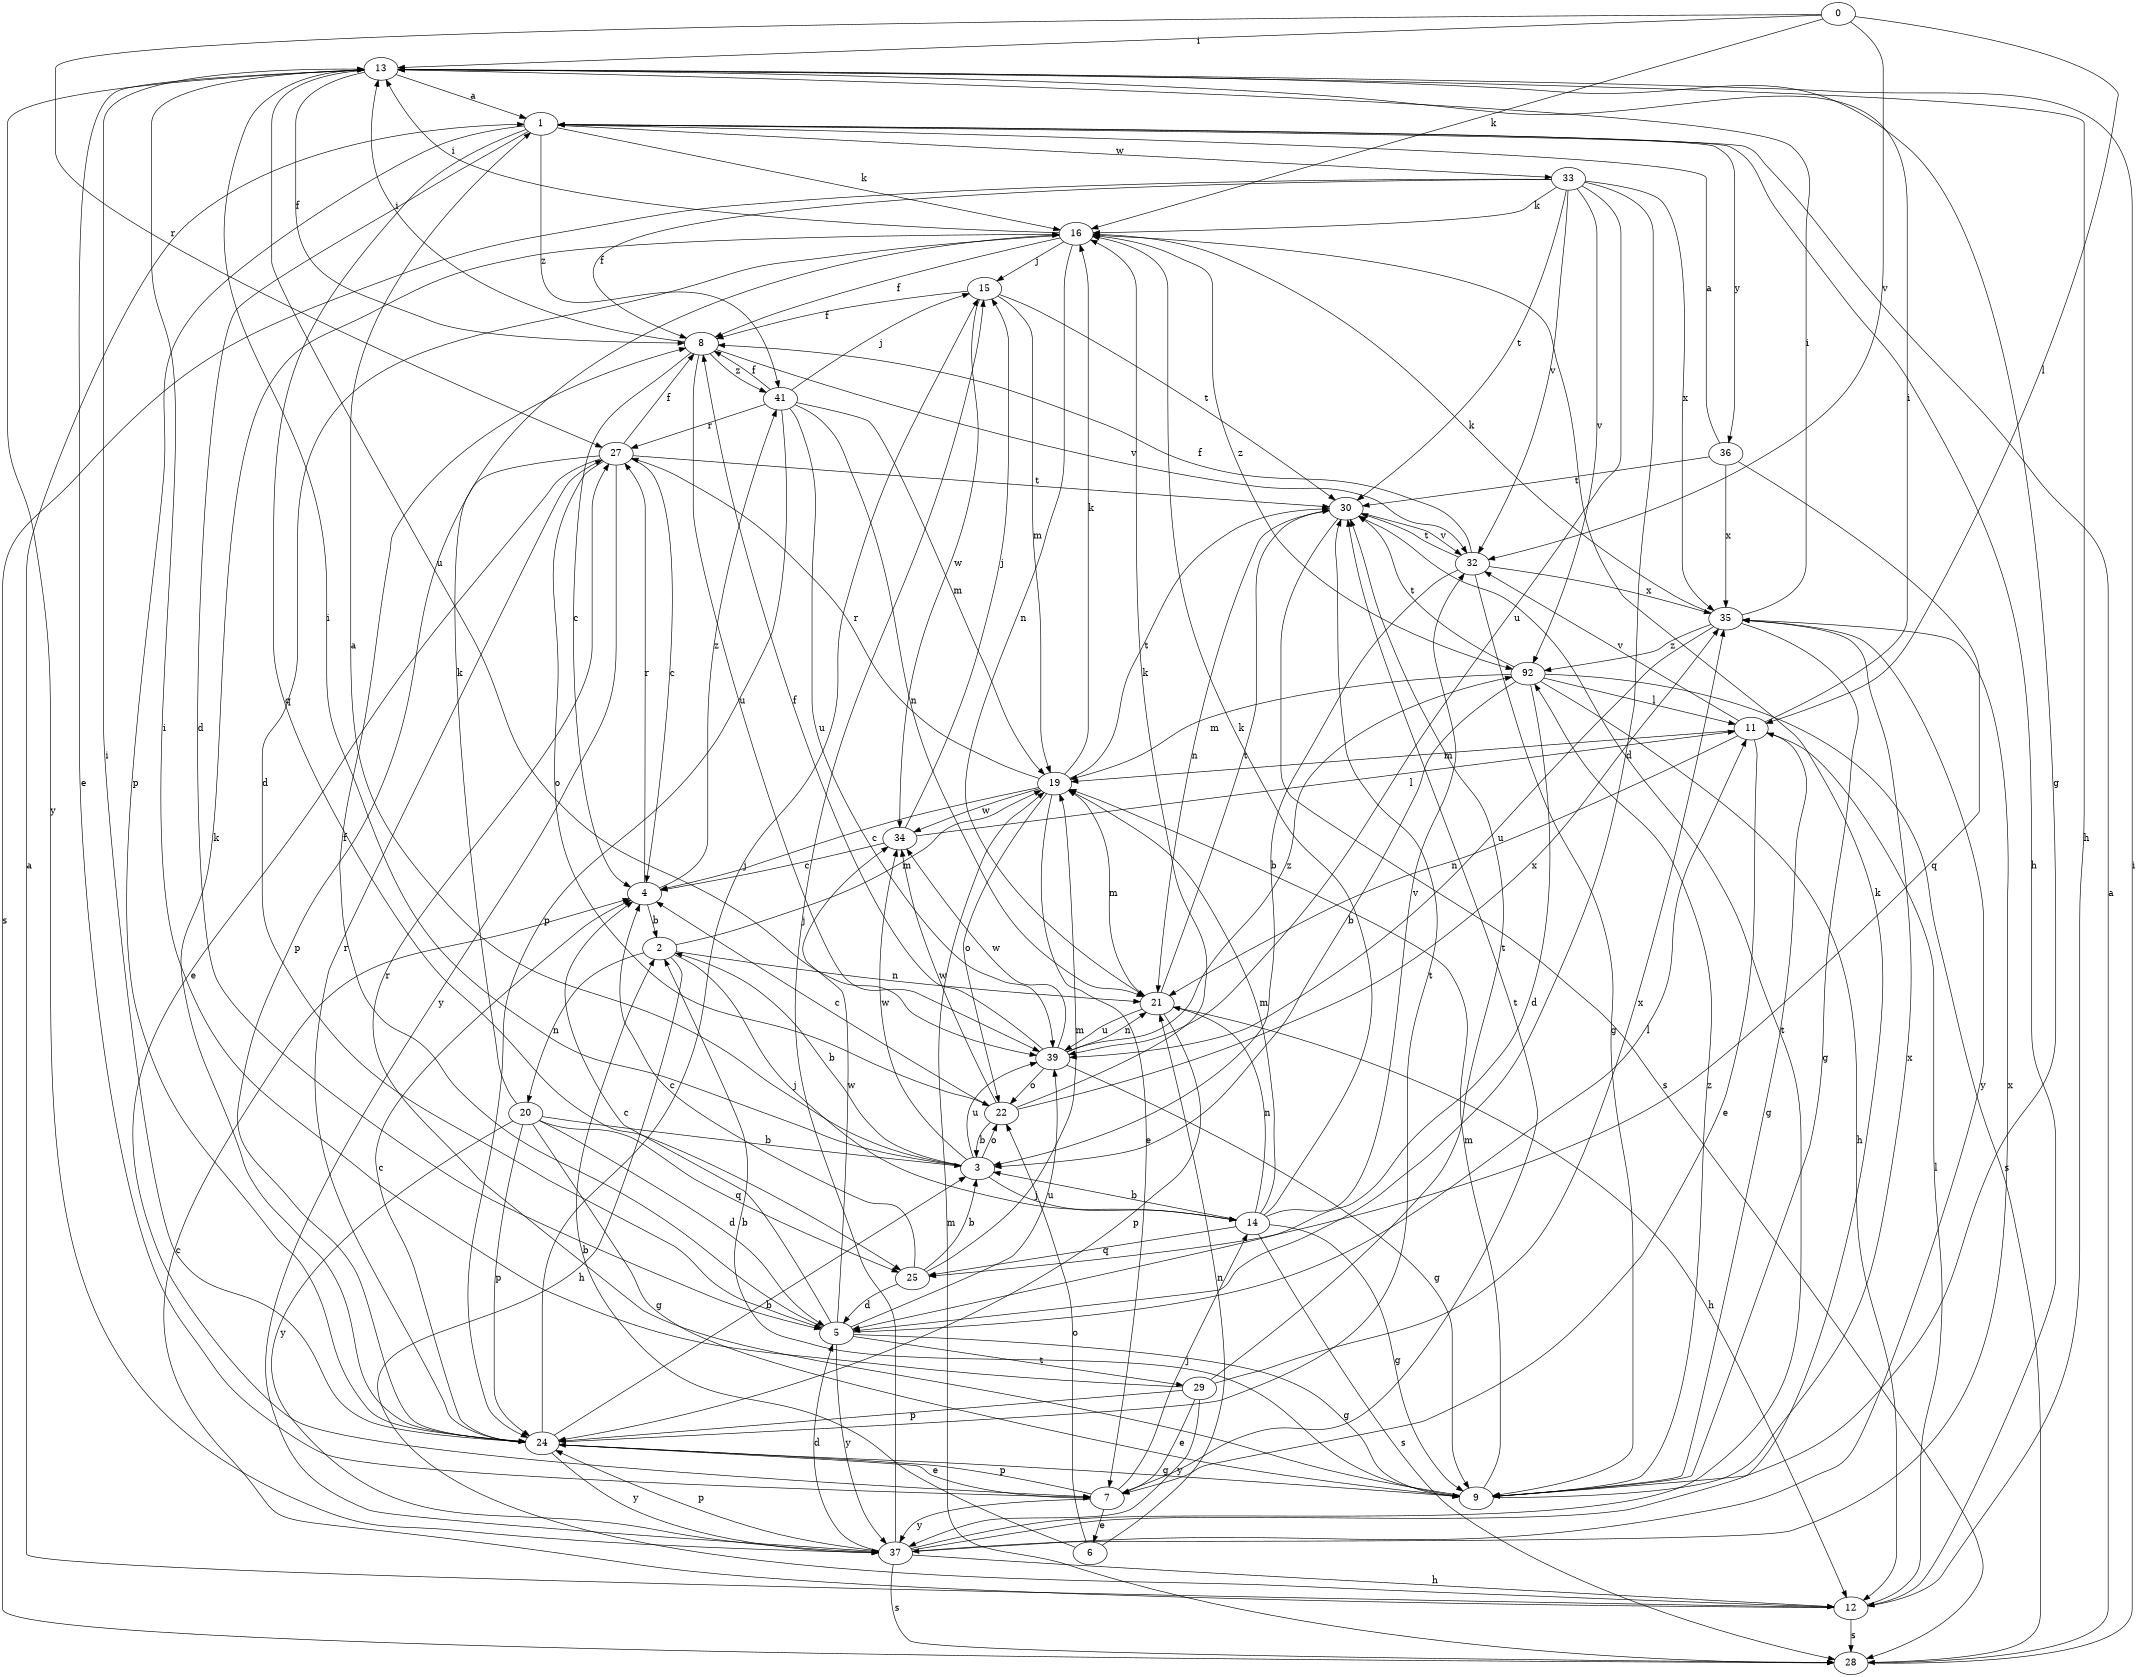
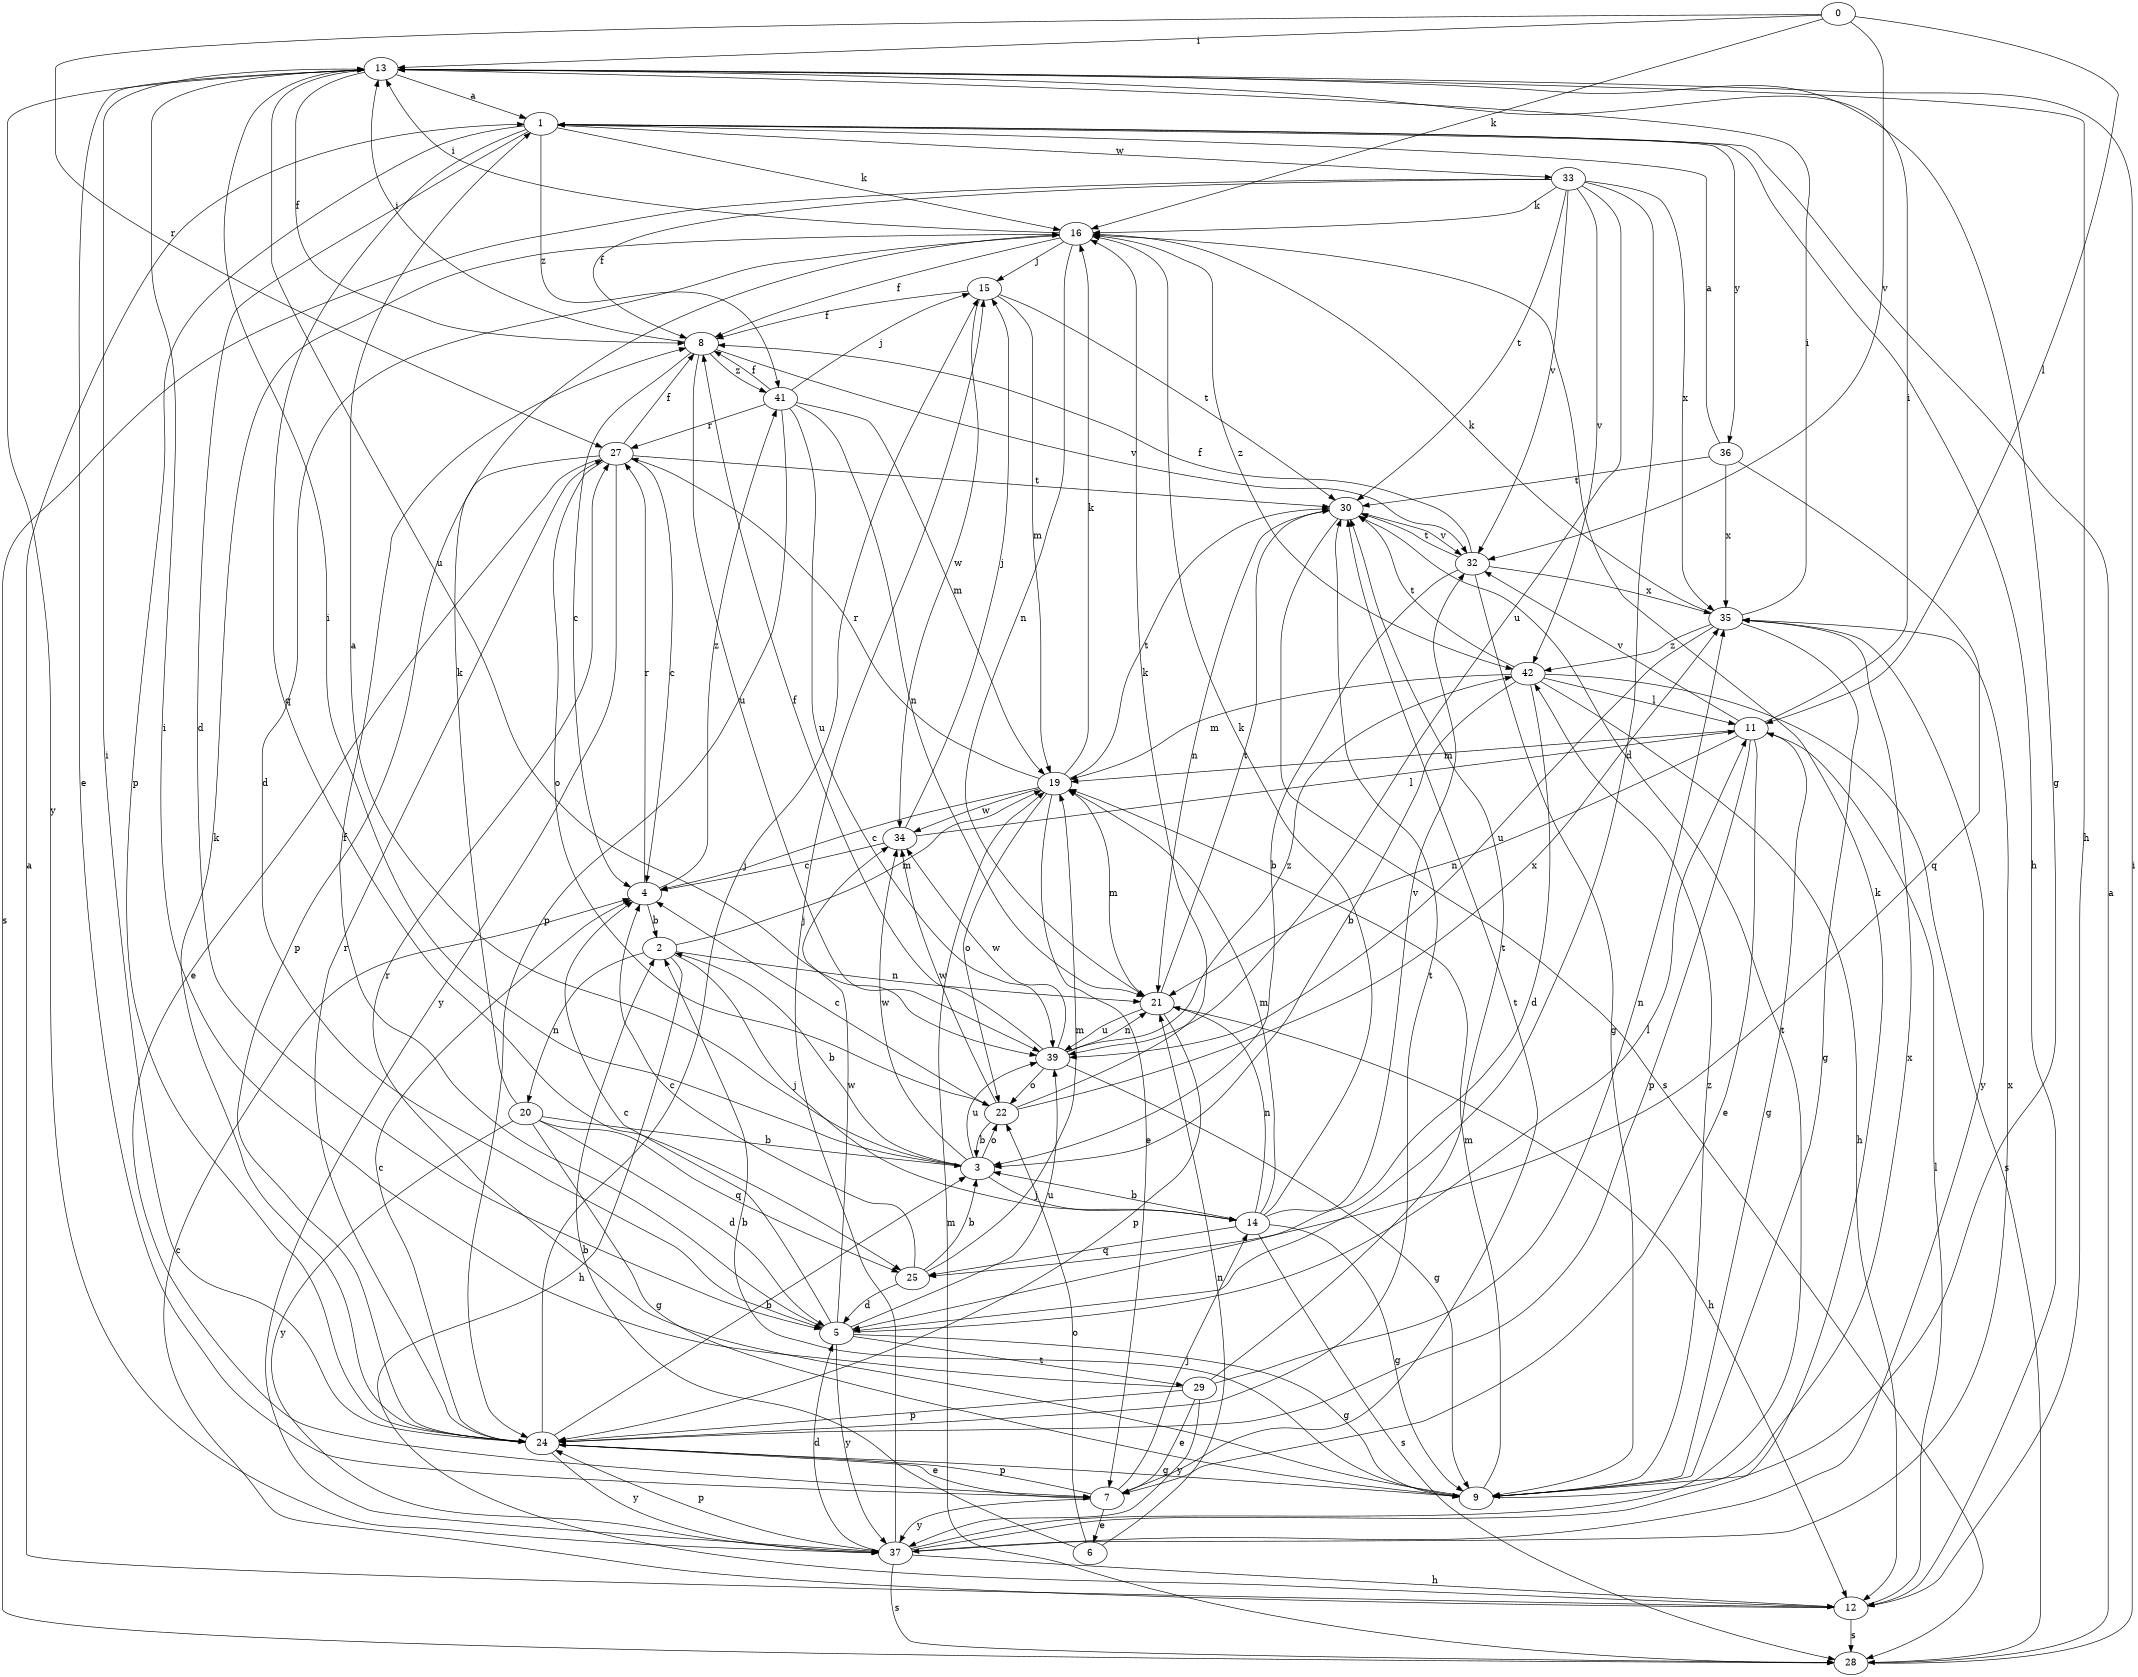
node "92": label "92" -> "42"
edge "29" -> "35": label "x" -> "n"
edge "20" -> "24": now "11" -> "24"
